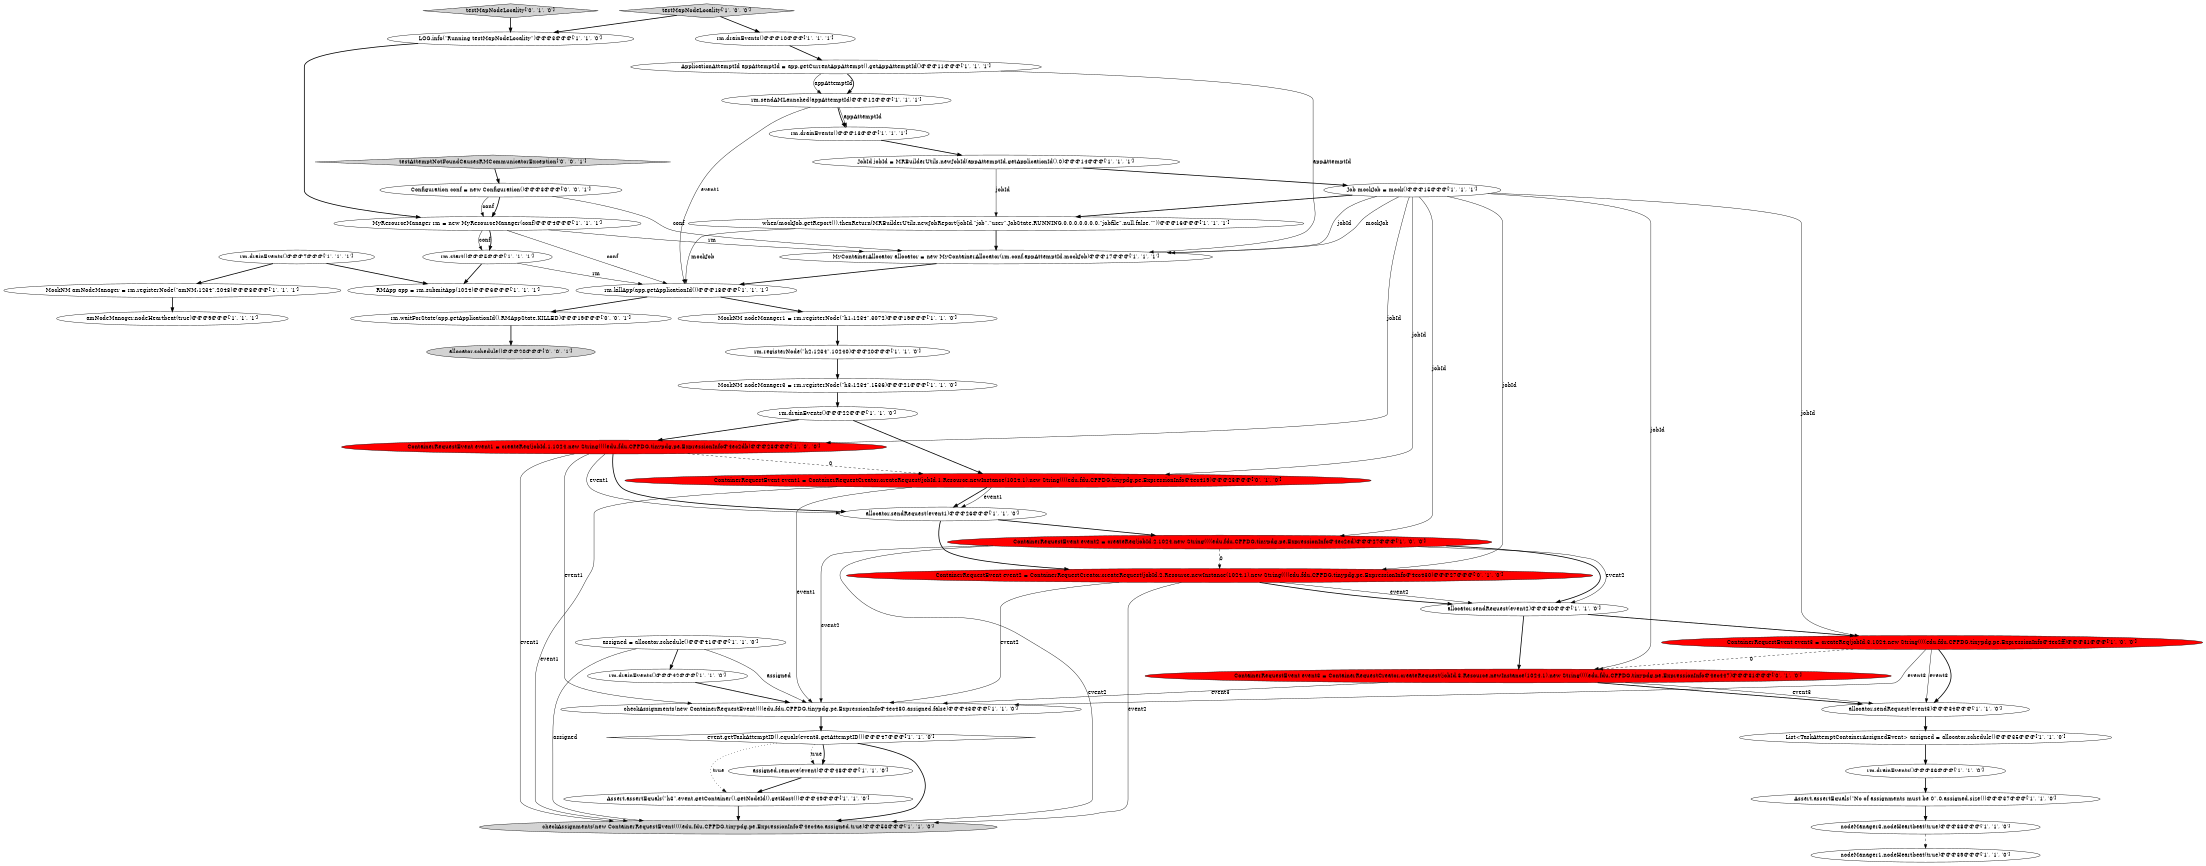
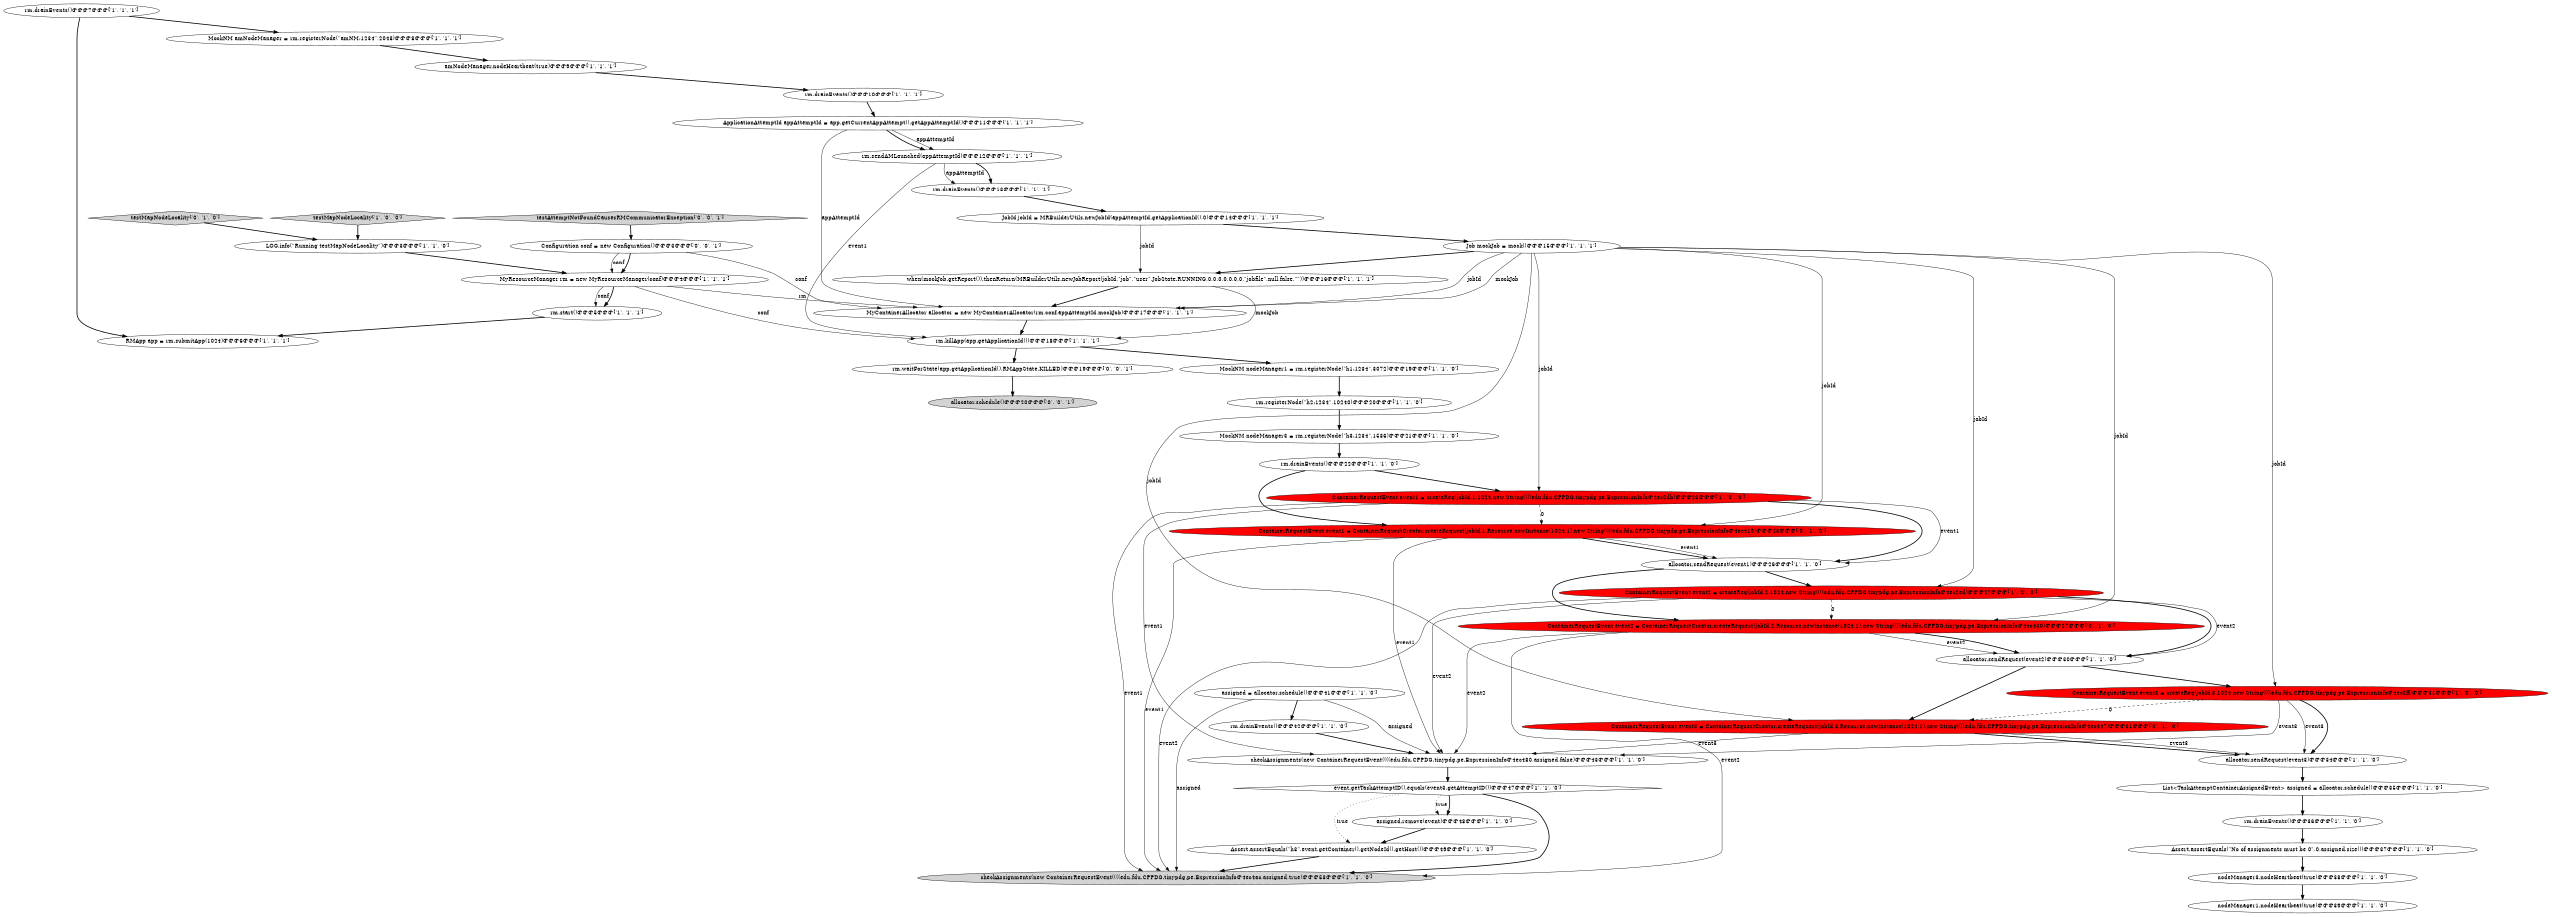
edge "testMapNodeLocality['1', '0', '0']" -> "rm.drainEvents()@@@10@@@['1', '1', '1']": now "amNodeManager.nodeHeartbeat(true)@@@9@@@['1', '1', '1']" -> "rm.drainEvents()@@@10@@@['1', '1', '1']"
edge "rm.start()@@@5@@@['1', '1', '1']" -> "rm.killApp(app.getApplicationId())@@@18@@@['1', '1', '1']": removed, label "rm"
edge "nodeManager3.nodeHeartbeat(true)@@@38@@@['1', '1', '0']" -> "nodeManager1.nodeHeartbeat(true)@@@39@@@['1', '1', '0']": style dashed -> bold
